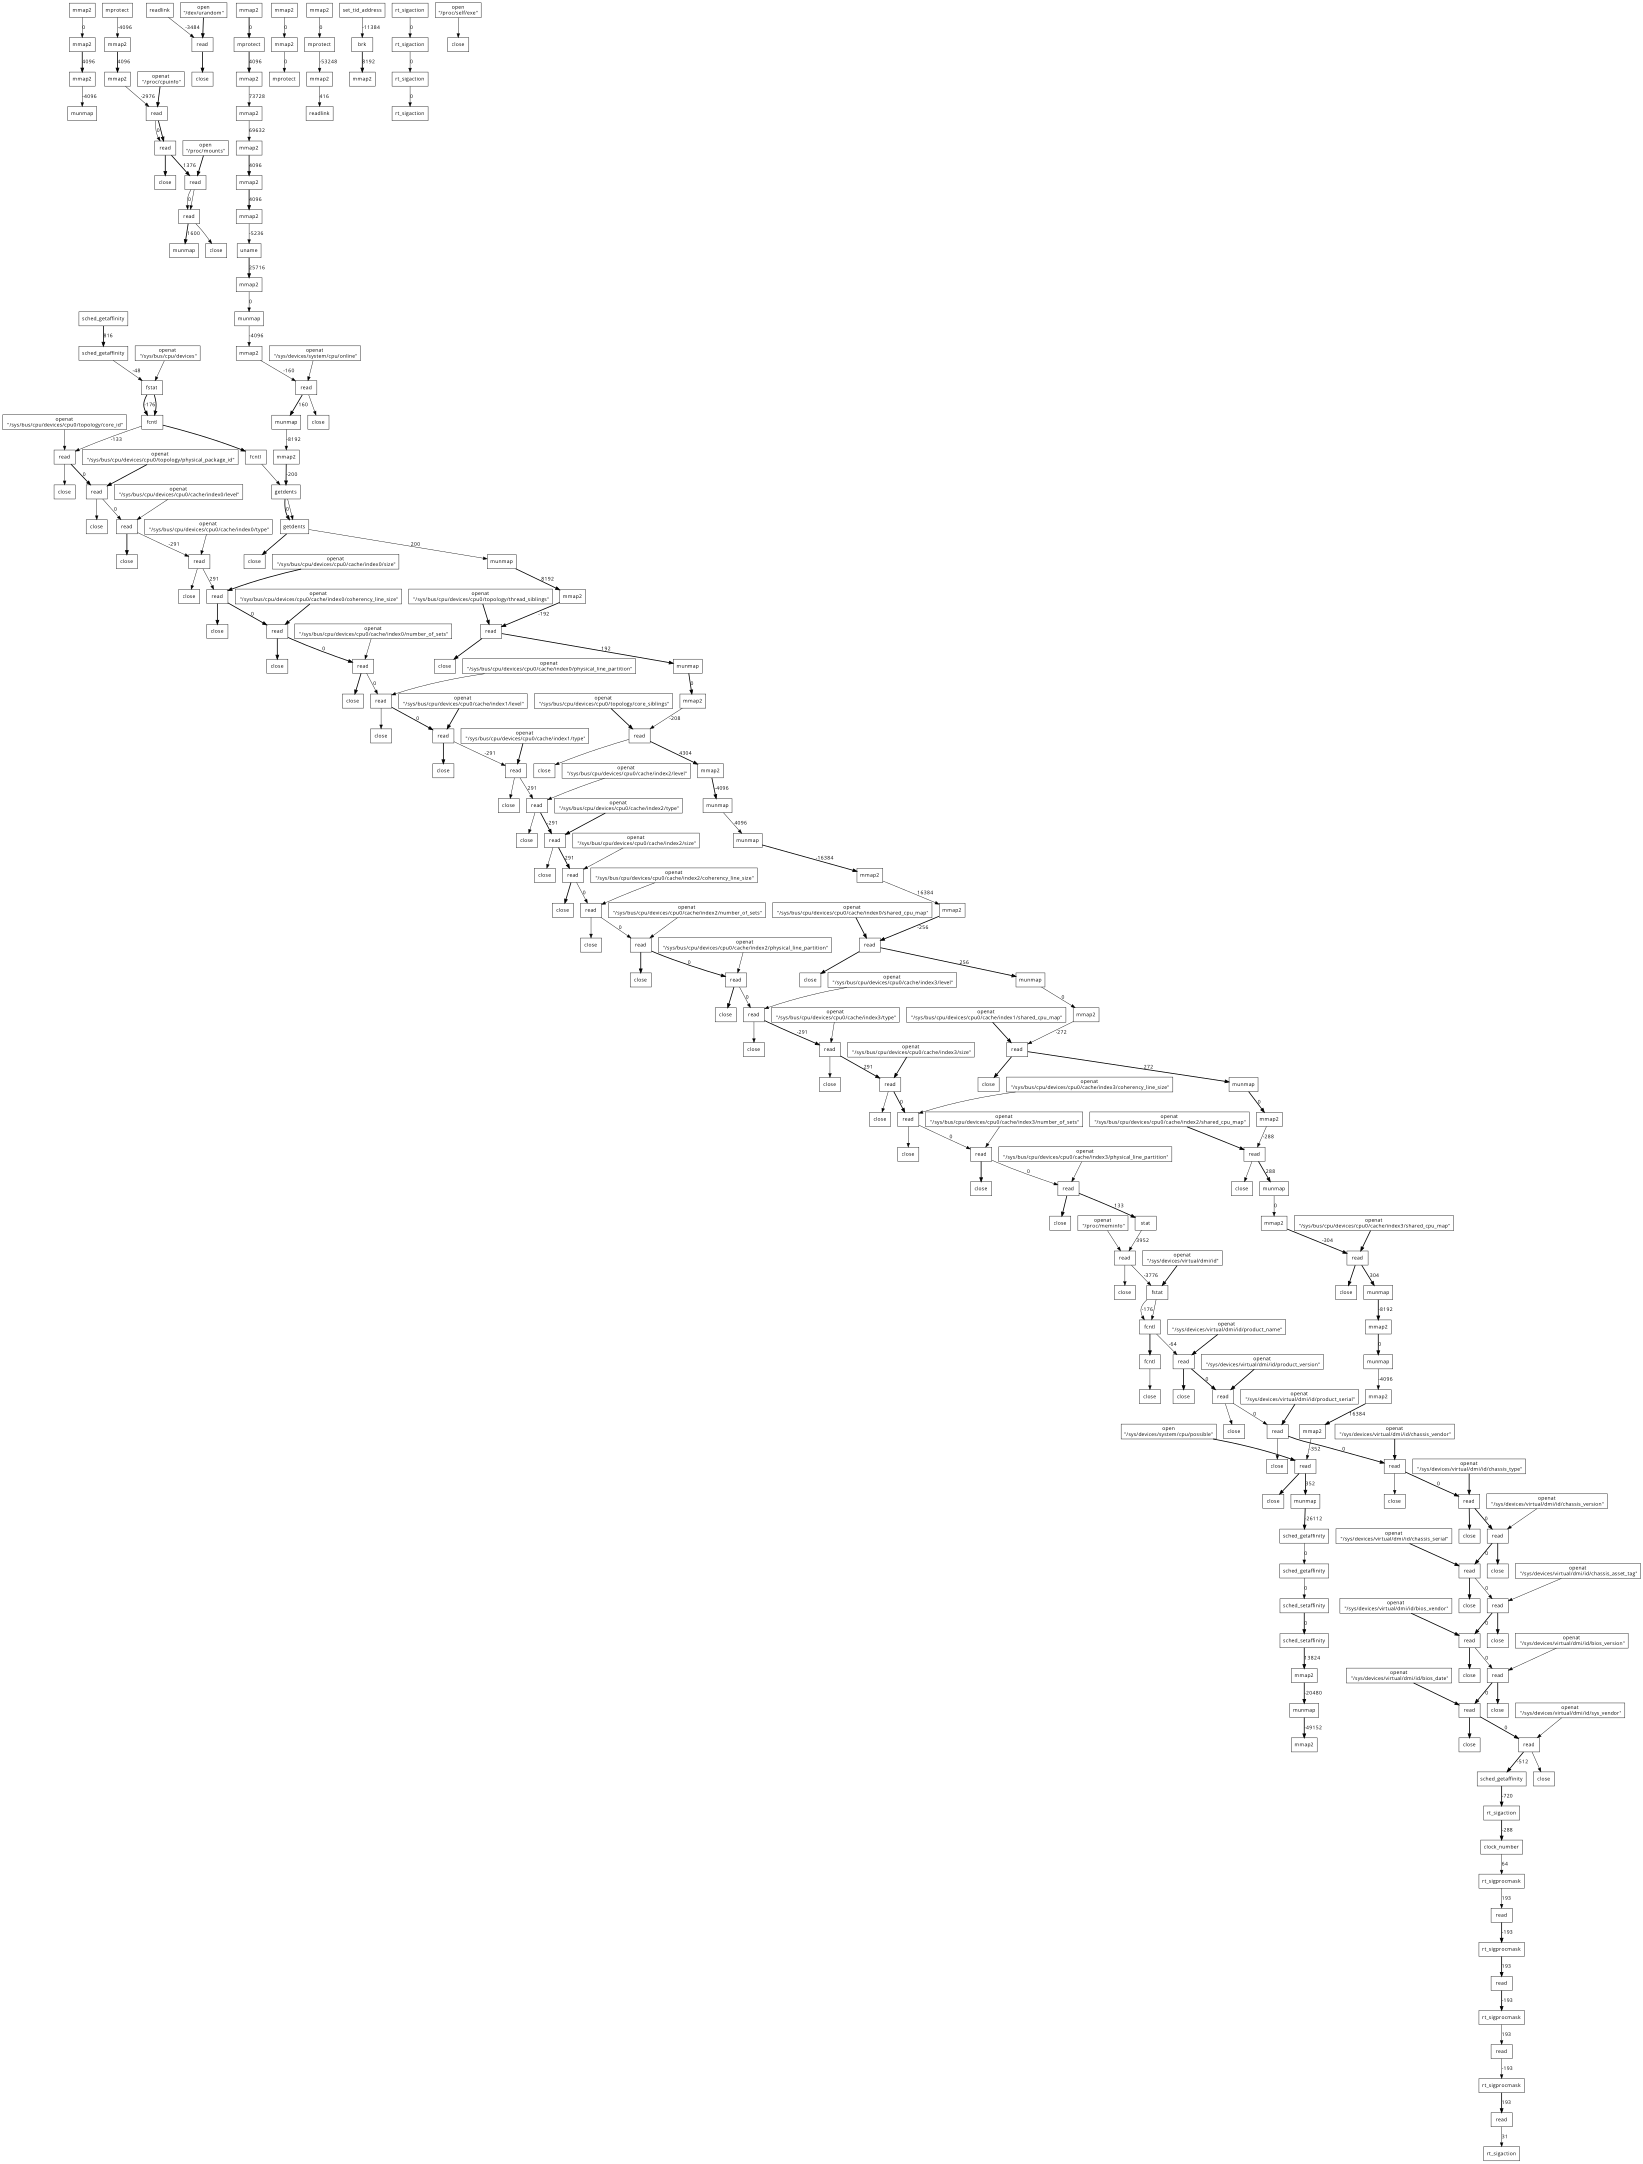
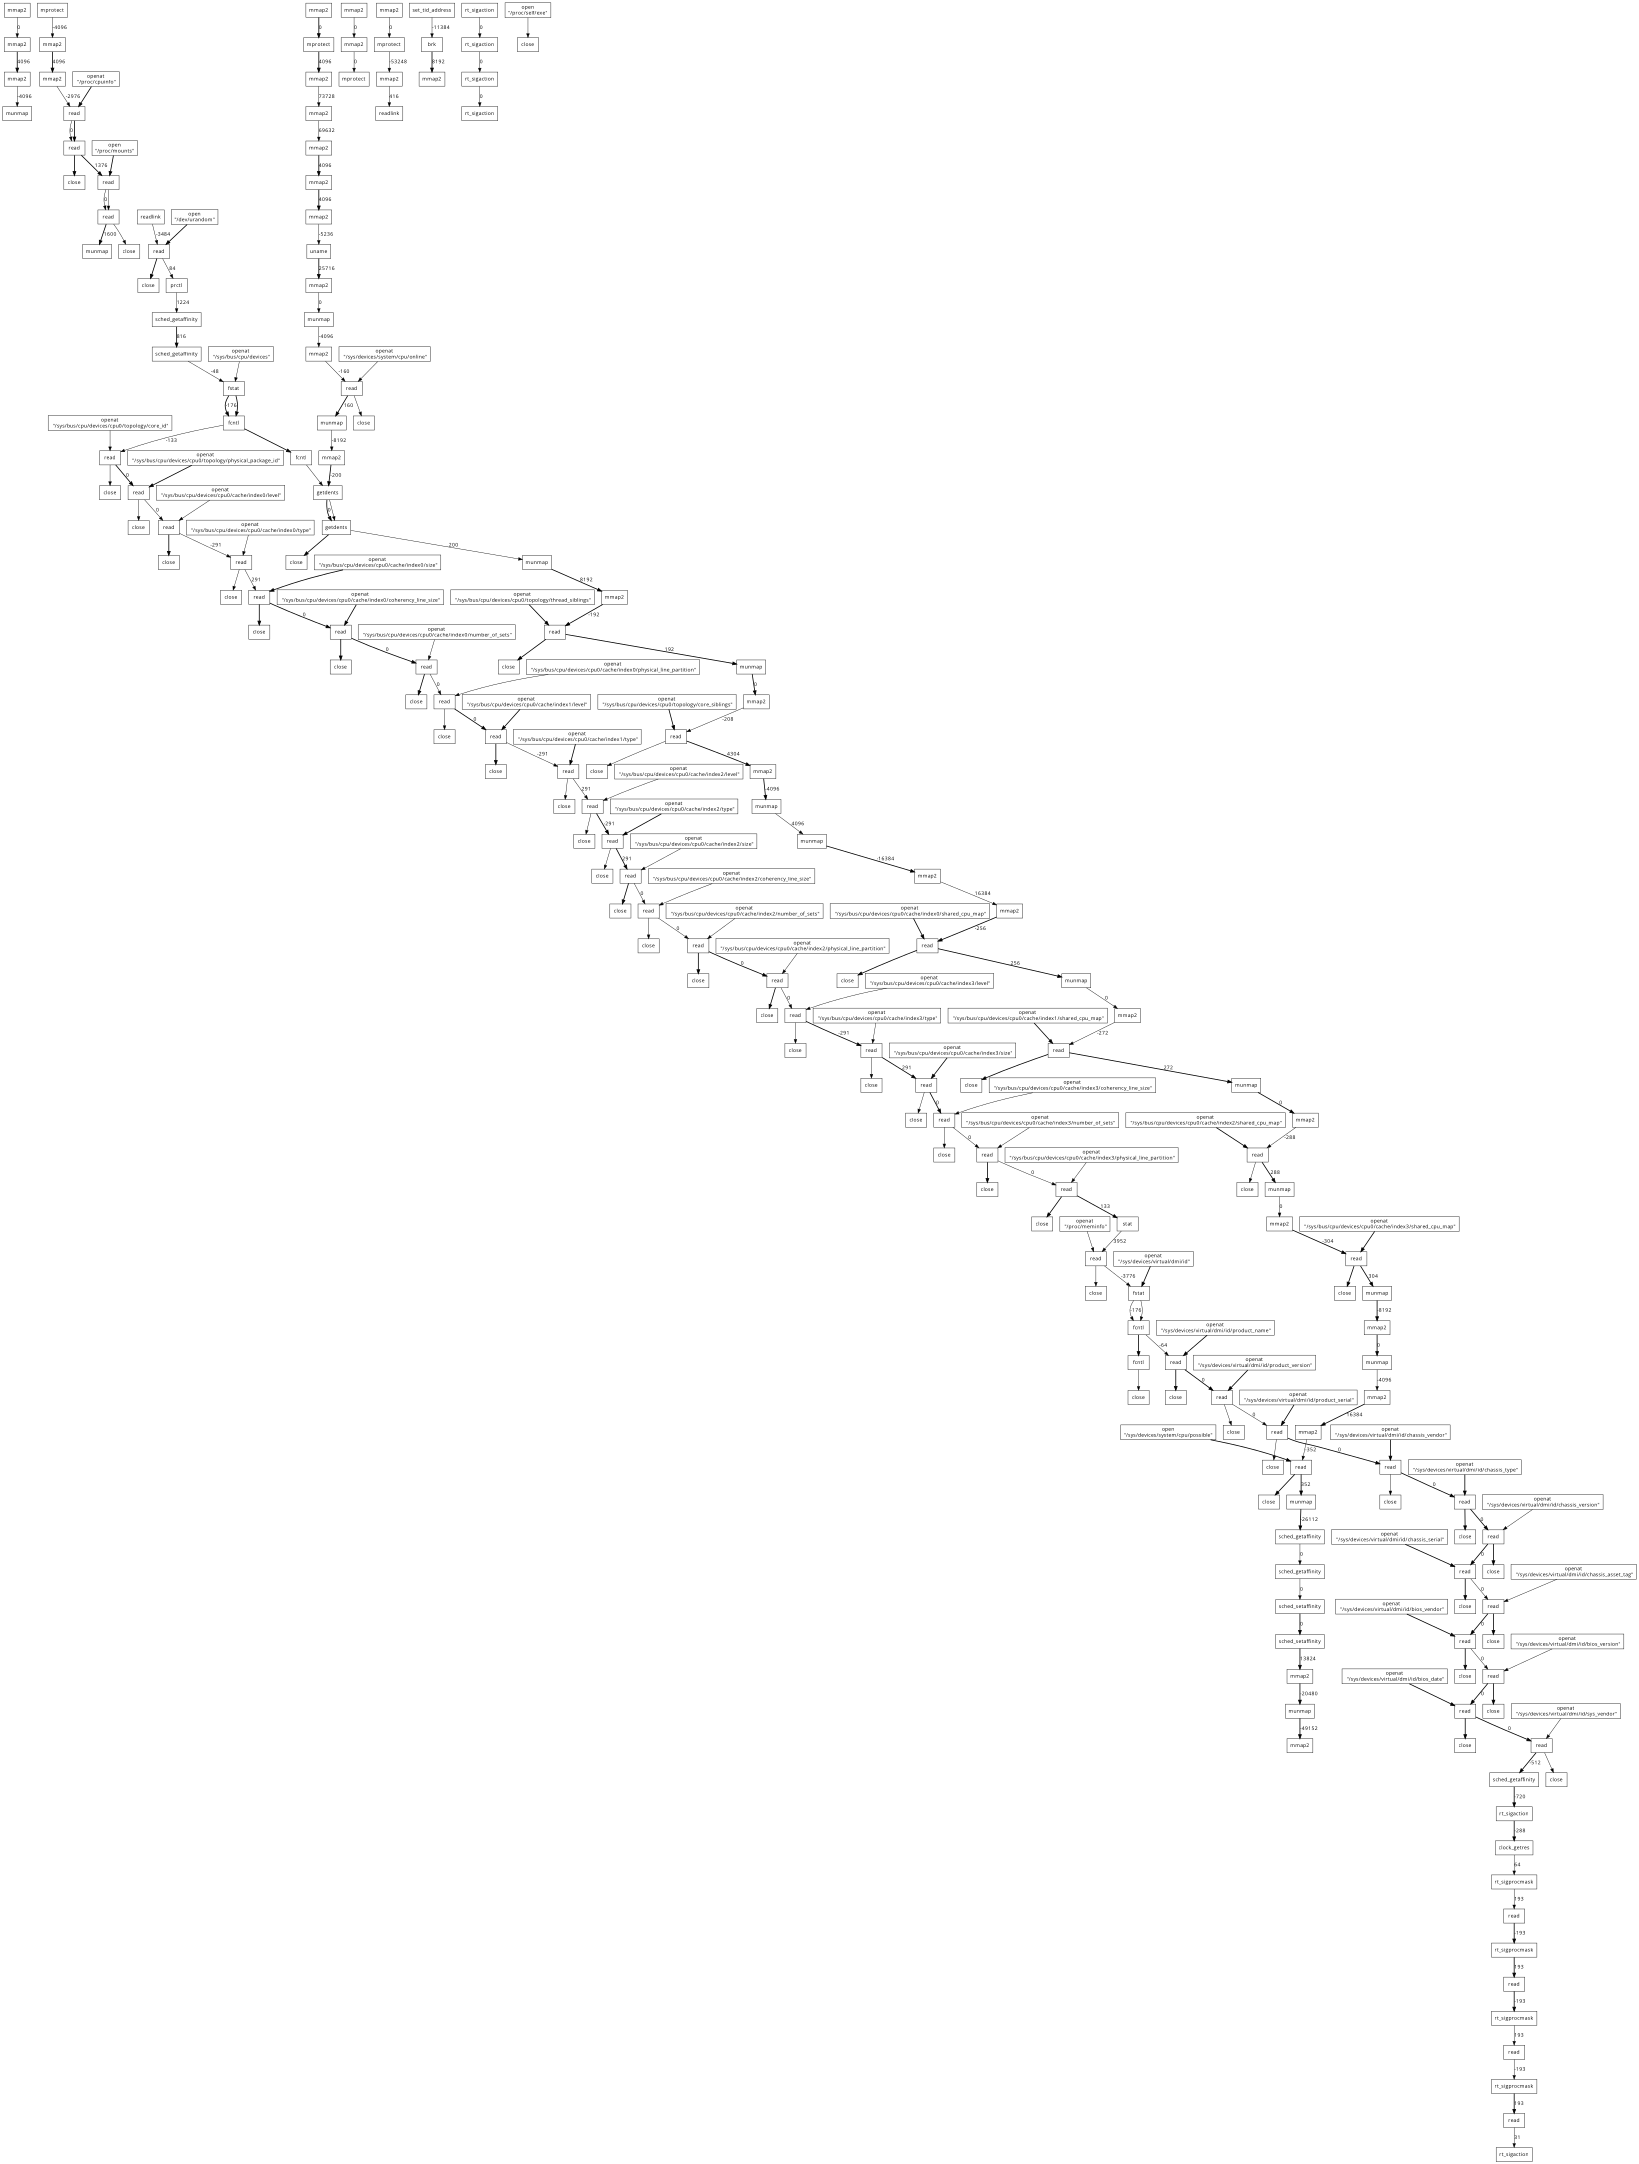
node "prctl": added
node "clock_number": label "clock_number" -> "clock_getres"
